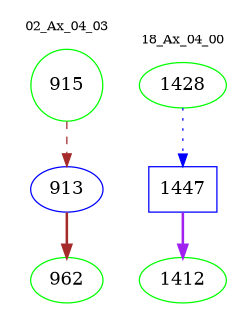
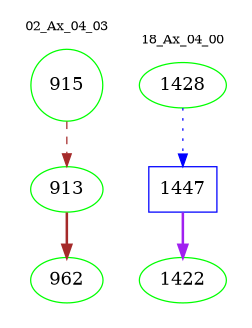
node "913": color blue -> green
node "1412": label "1412" -> "1422"
